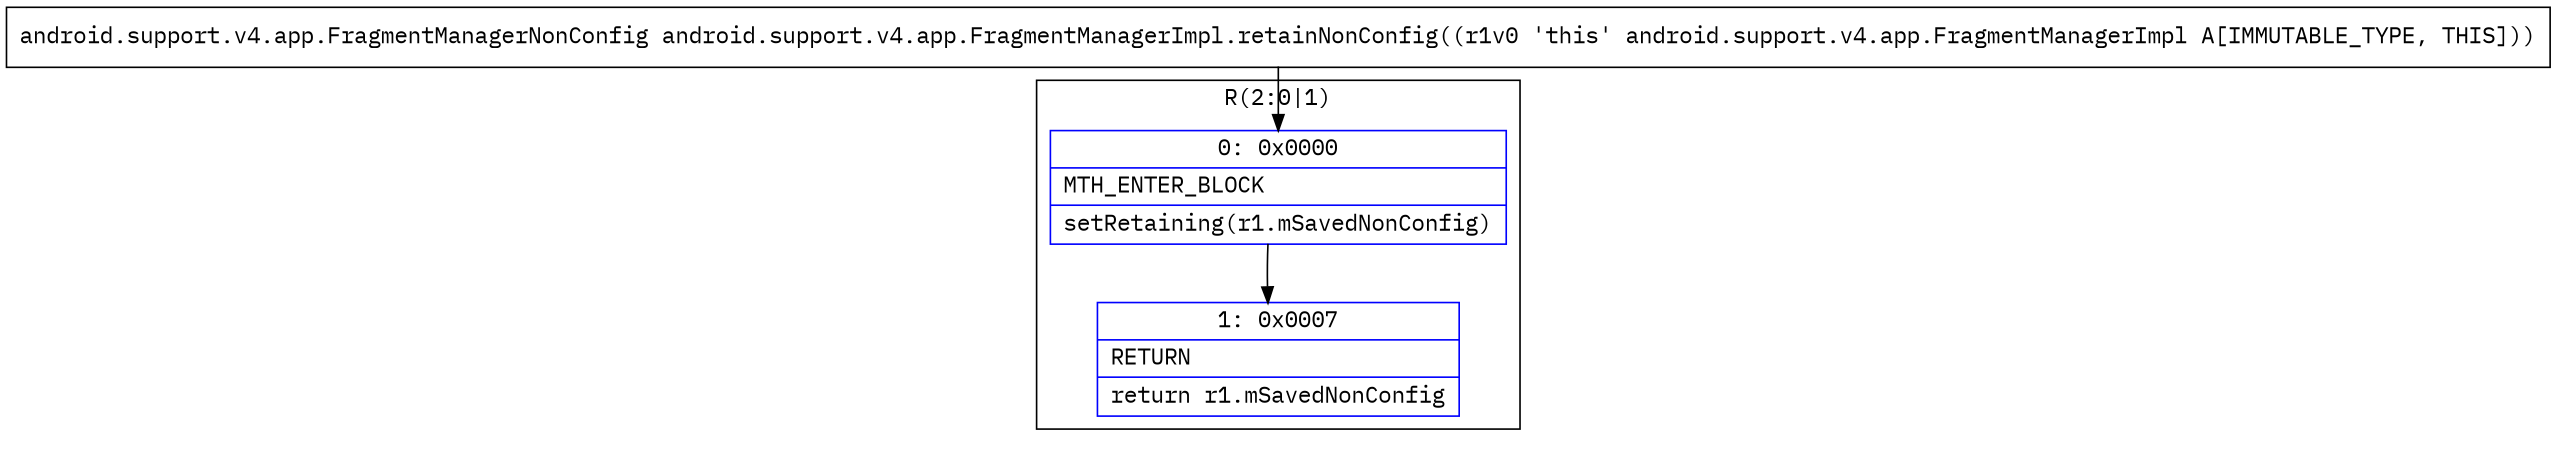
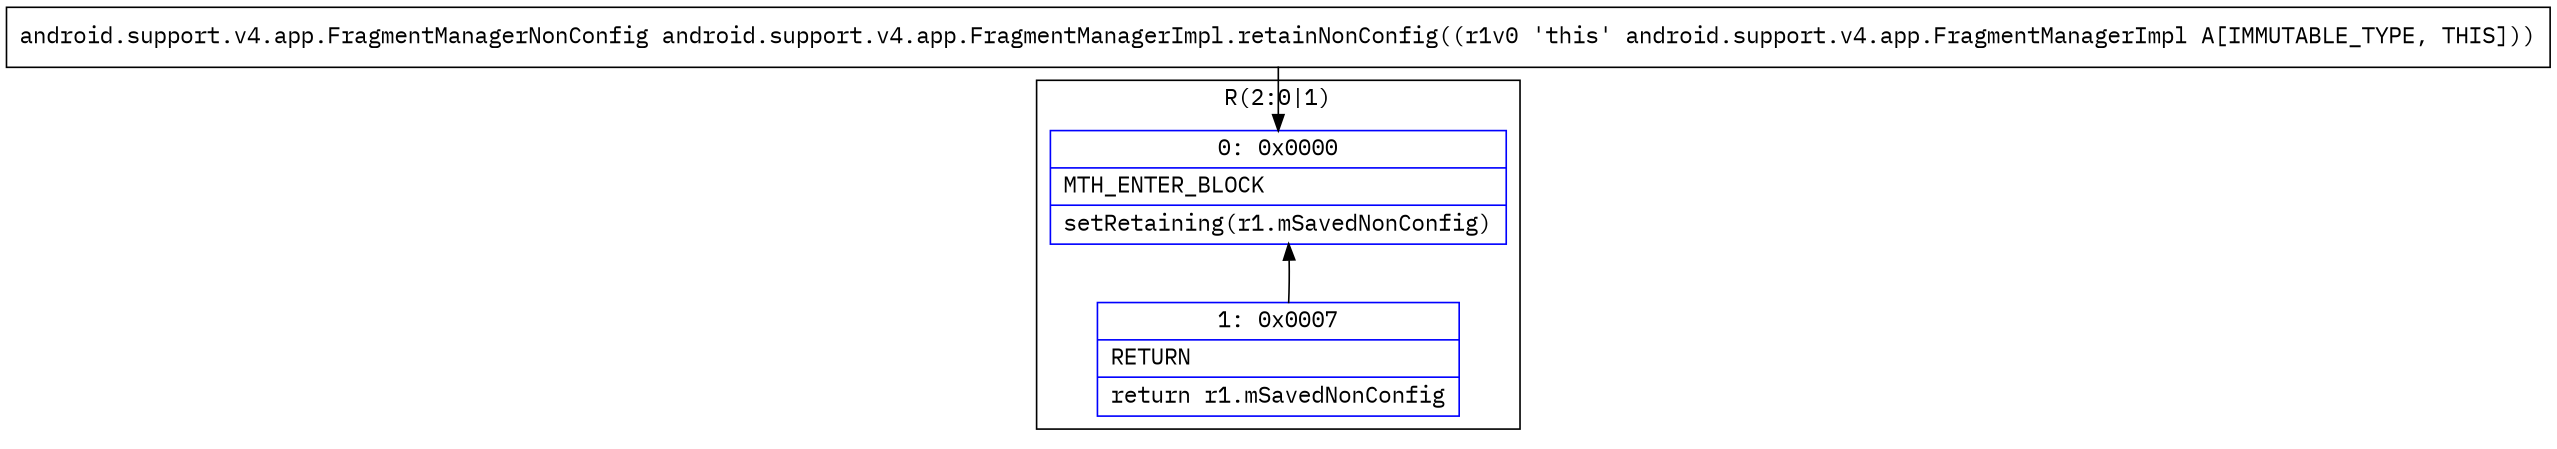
edge "0: 0x0000" -> "1: 0x0007": reversed
